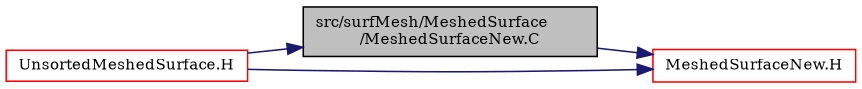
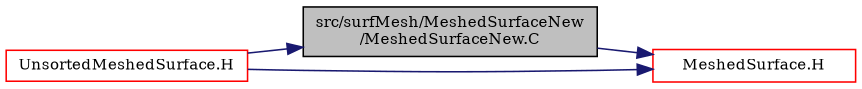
node "src/surfMesh/MeshedSurface /MeshedSurfaceNew.C": label "src/surfMesh/MeshedSurface /MeshedSurfaceNew.C" -> "src/surfMesh/MeshedSurfaceNew /MeshedSurfaceNew.C"
node "MeshedSurfaceNew.H": label "MeshedSurfaceNew.H" -> "MeshedSurface.H"
